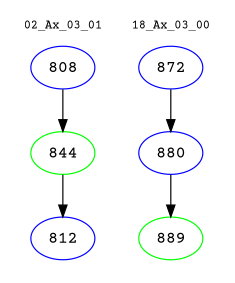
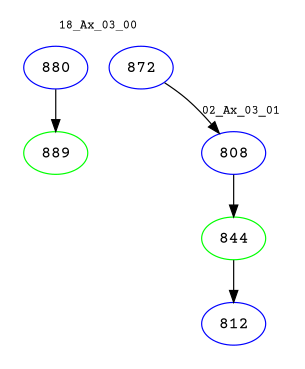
edge "872" -> "880": now "872" -> "808"
